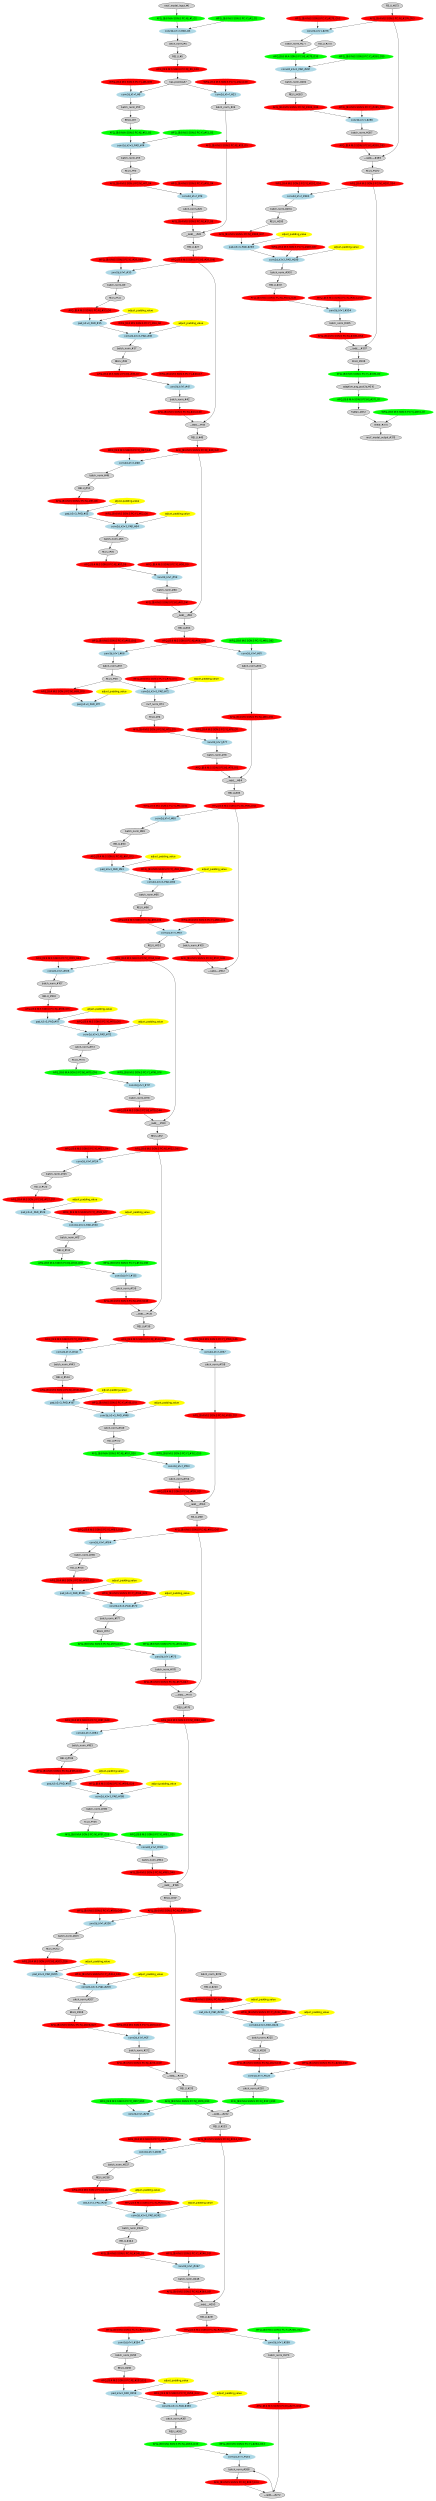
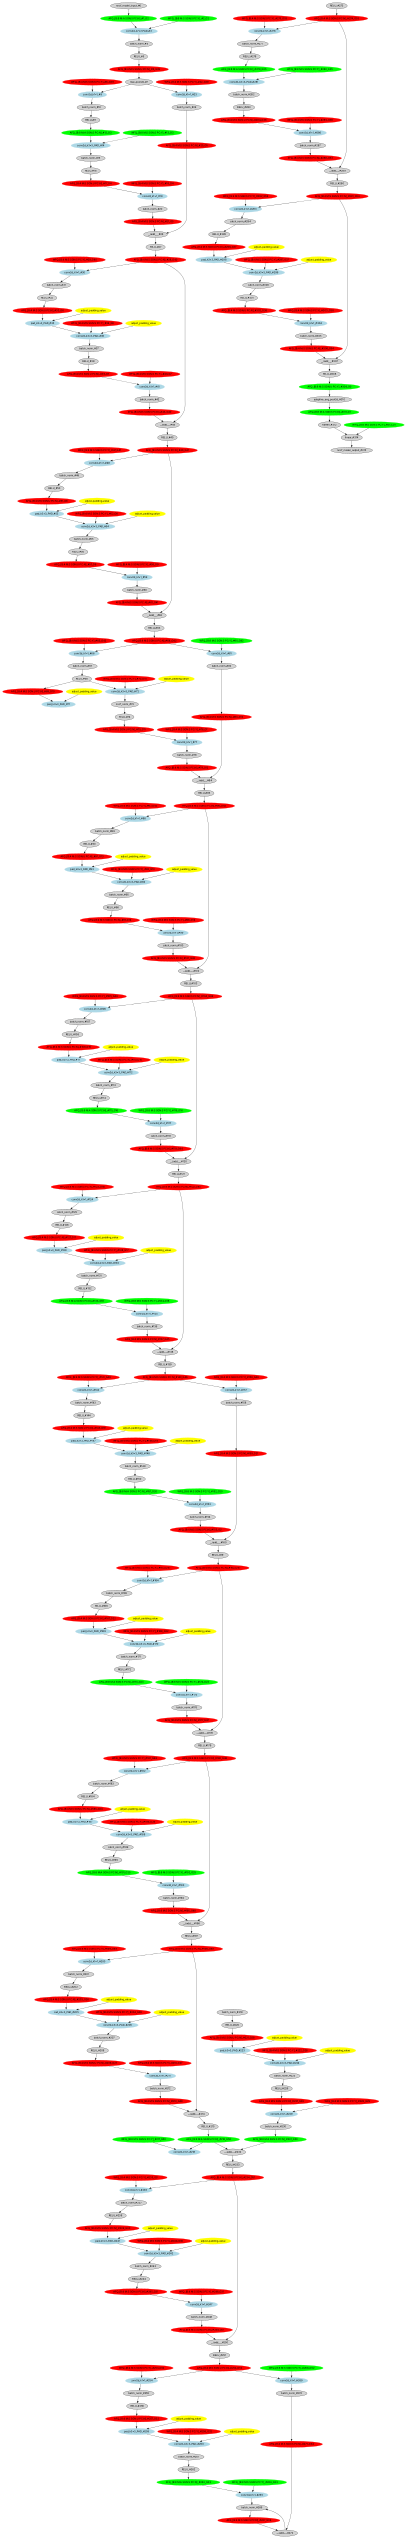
edge "batch_norm_#277" -> "AFQ_[B:8 M:A SGN:S PC:N]_#279_G35": now "batch_norm_#277" -> "RELU_#278"
edge "conv2d_k1x1_#99" -> "RELU_#103": now "__iadd___#102" -> "RELU_#103"
